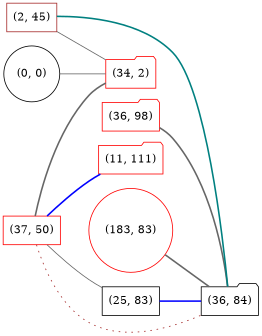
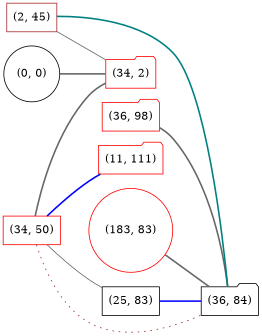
edge "(0, 0)" -- "(34, 2)": style solid -> bold
node "(37, 50)": label "(37, 50)" -> "(34, 50)"
